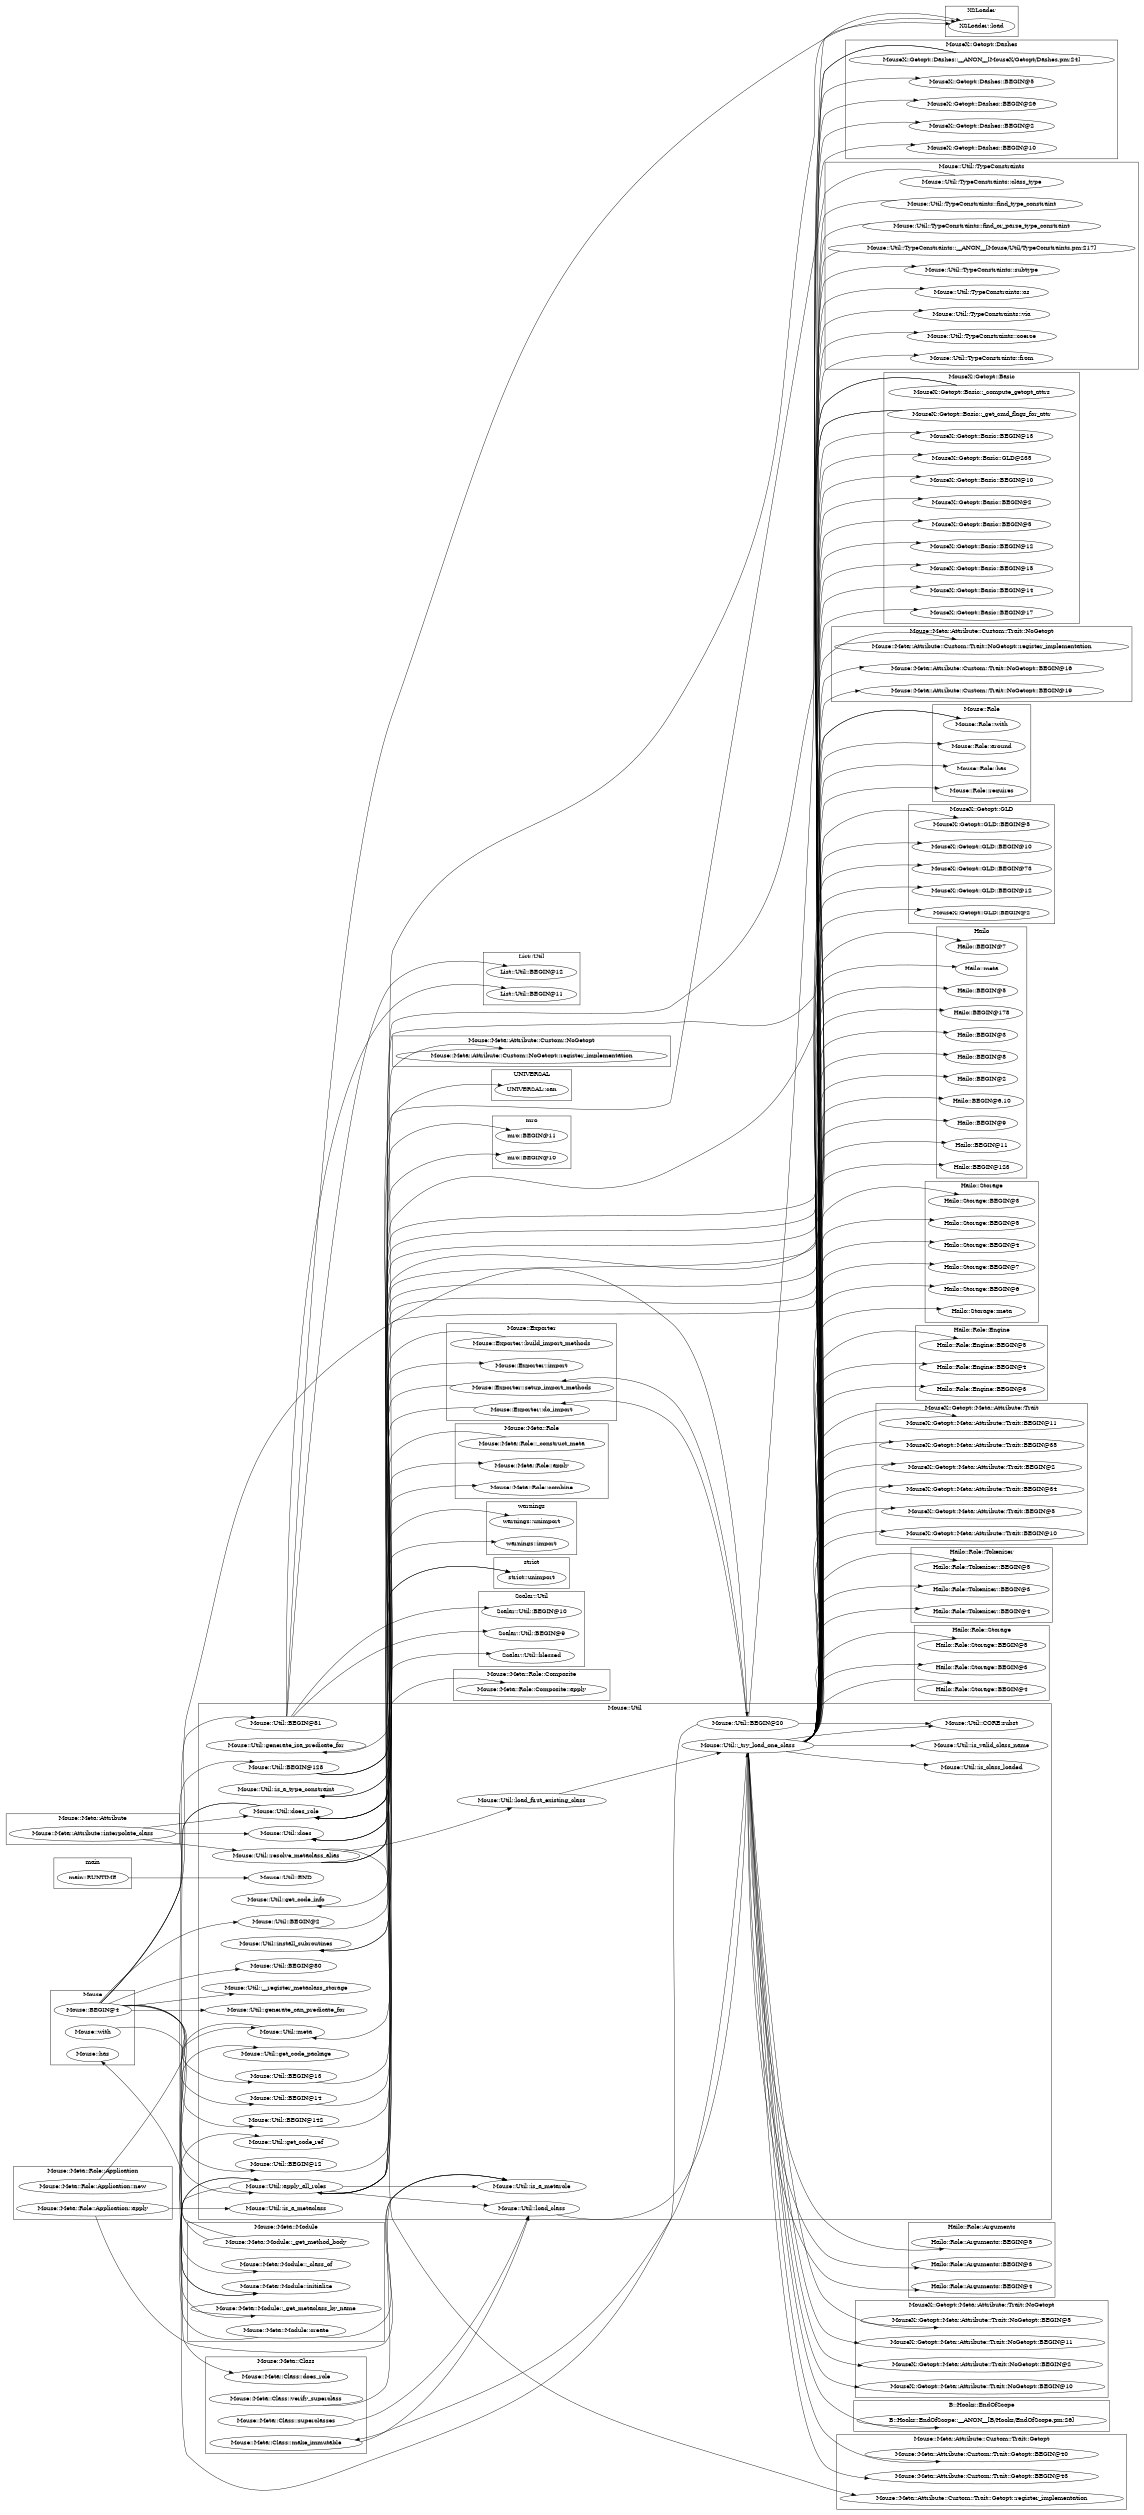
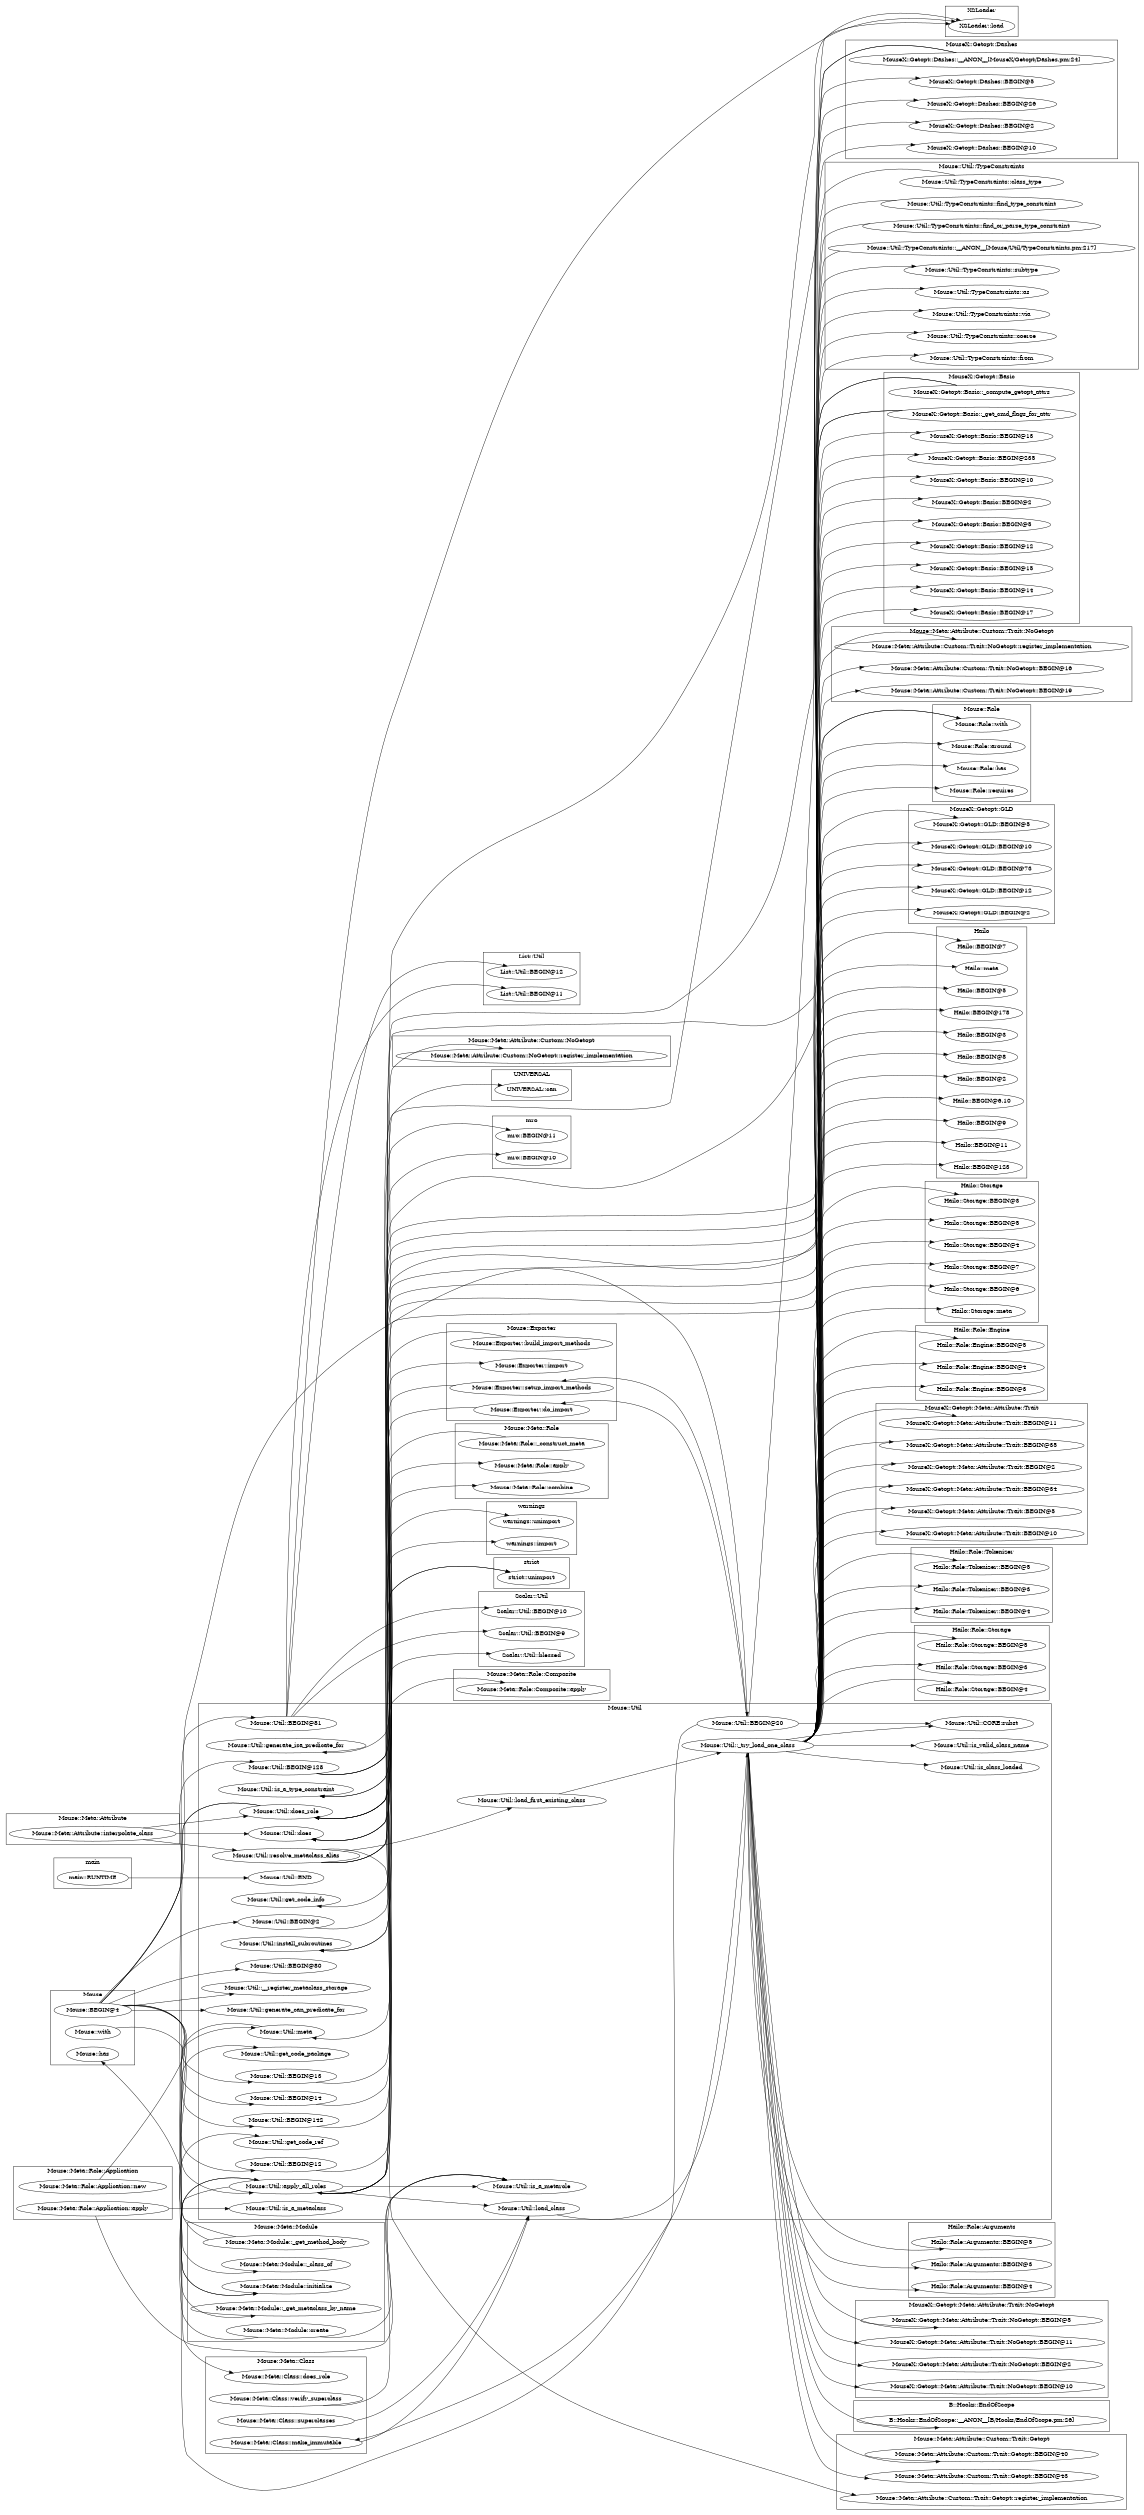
node "MouseX::Getopt::Basic::GLD@235": label "MouseX::Getopt::Basic::GLD@235" -> "MouseX::Getopt::Basic::BEGIN@235"
